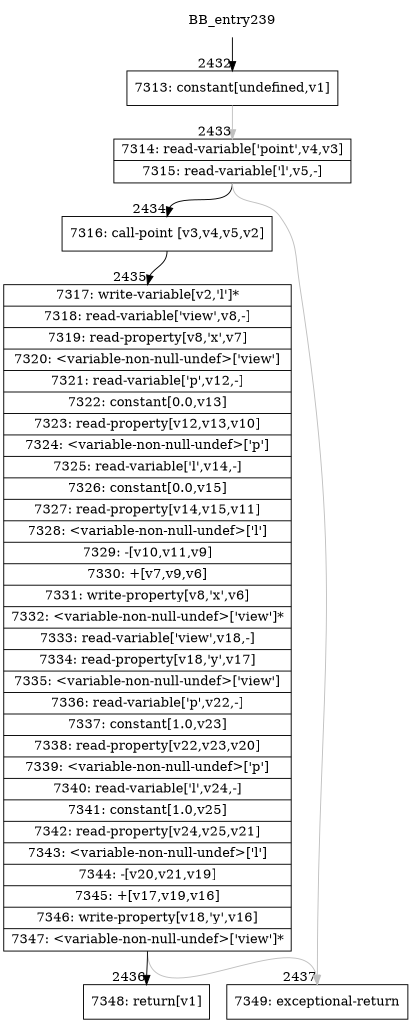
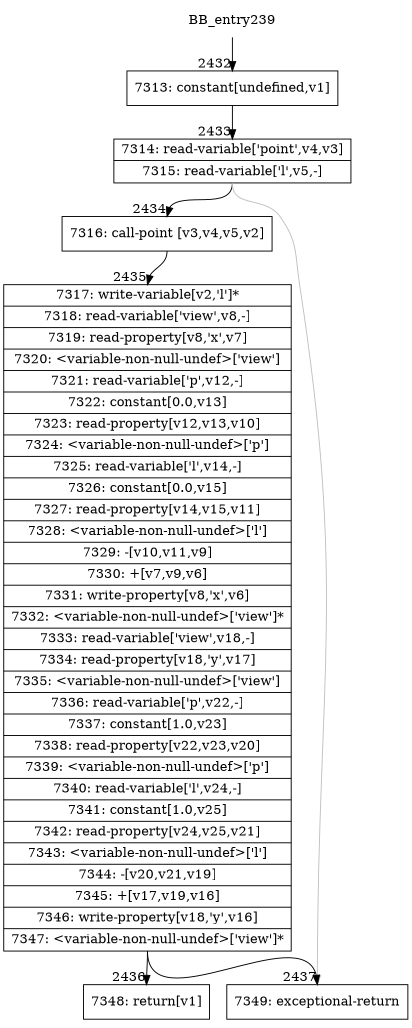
edge "7313: constant[undefined,v1]" -> "7314: read-variable['point',v4,v3]": color gray -> black
edge "7317: write-variable[v2,'l']*" -> "7349: exceptional-return": color gray -> black
